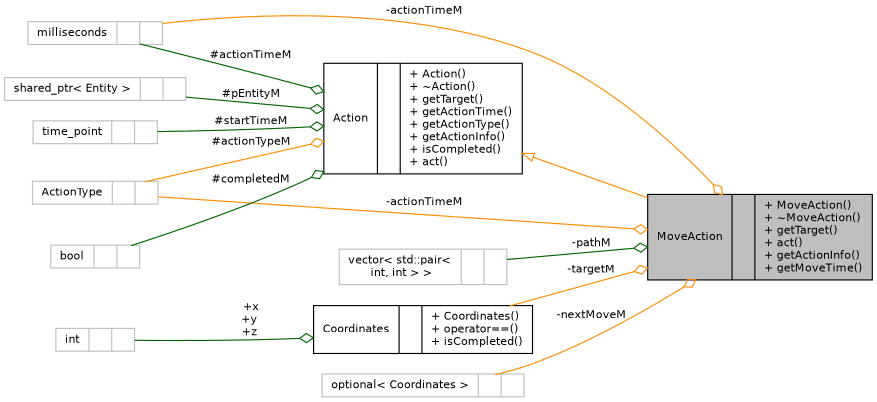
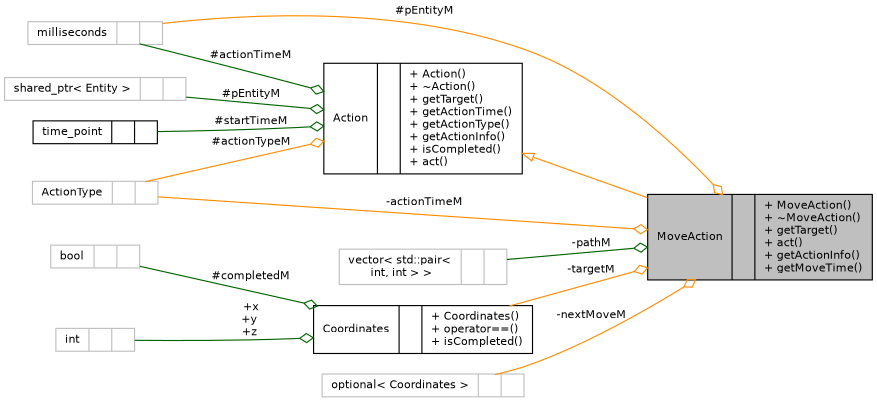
edge "milliseconds" -> "MoveAction": label " -actionTimeM" -> " #pEntityM"
node "time_point": color grey75 -> black
edge "bool" -> "Action": now "bool" -> "Coordinates"
